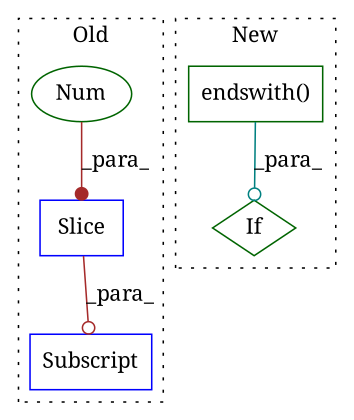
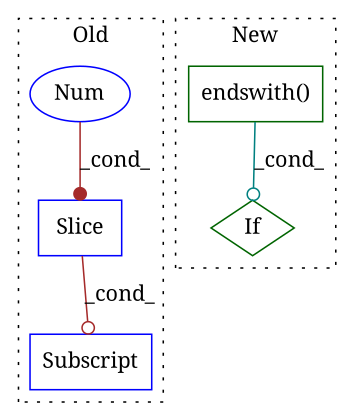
node "Num": color darkgreen -> blue
edge "Num" -> "Slice": label "_para_" -> "_cond_"
edge "endswith()" -> "If": label "_para_" -> "_cond_"
edge "Slice" -> "Subscript": label "_para_" -> "_cond_"
